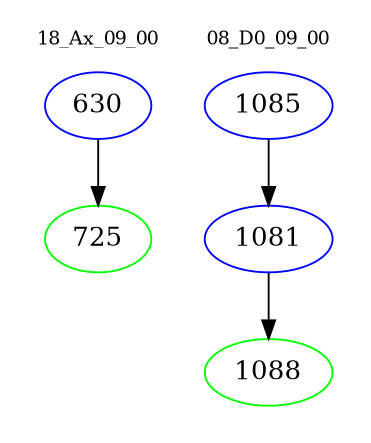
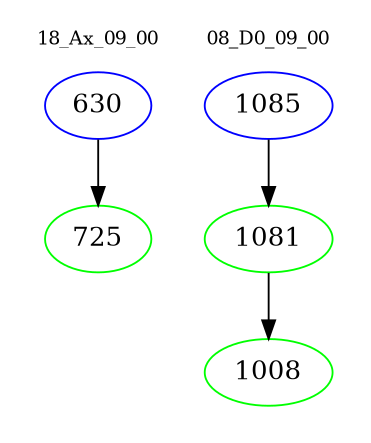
node "1081": color blue -> green
node "1088": label "1088" -> "1008"
